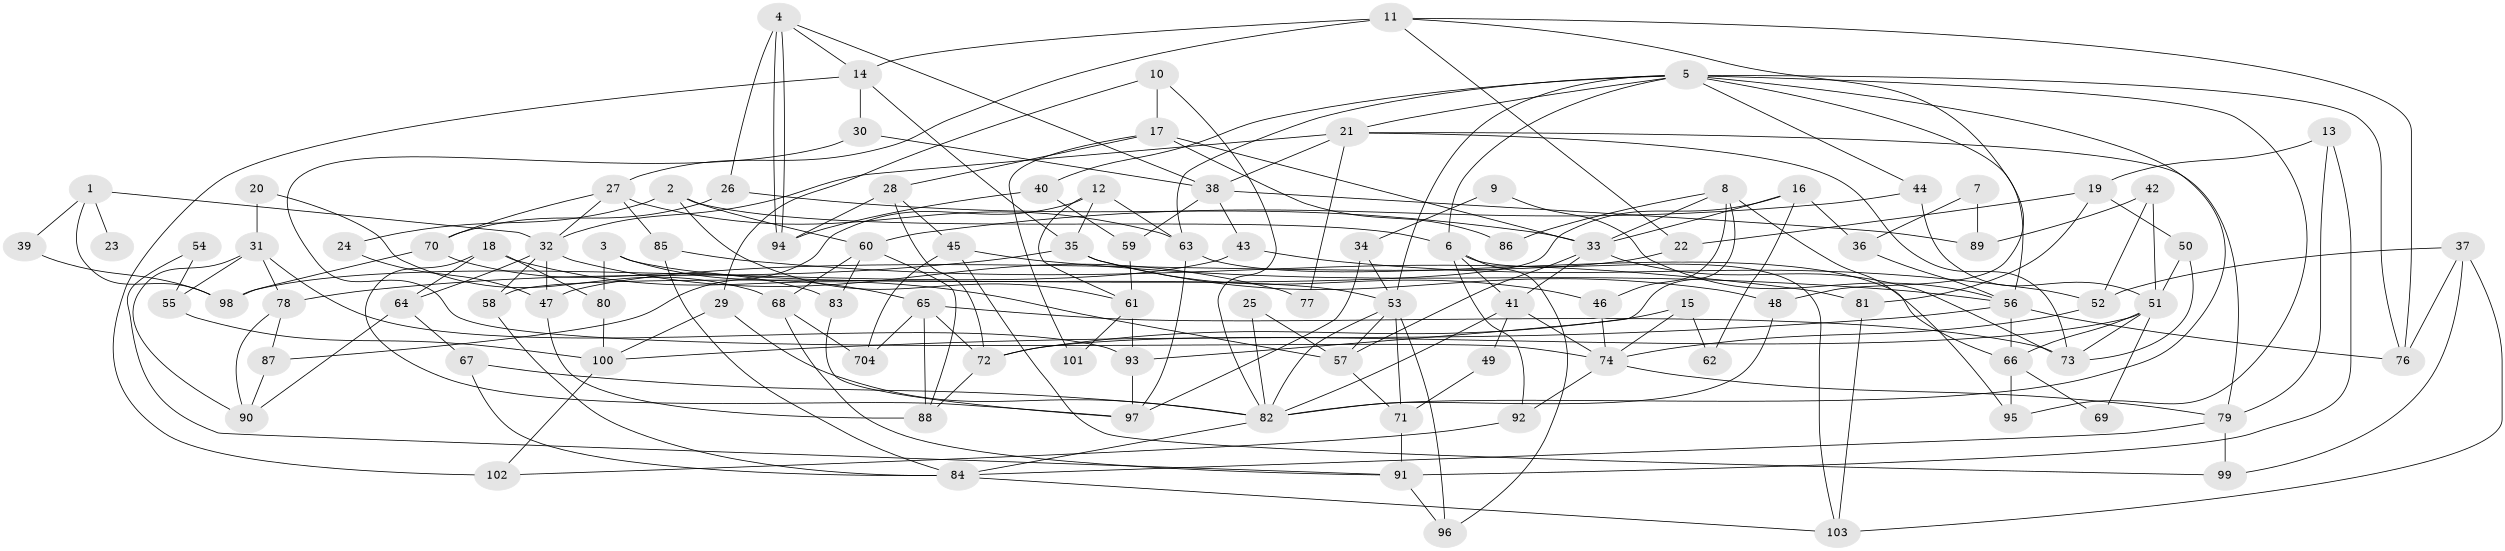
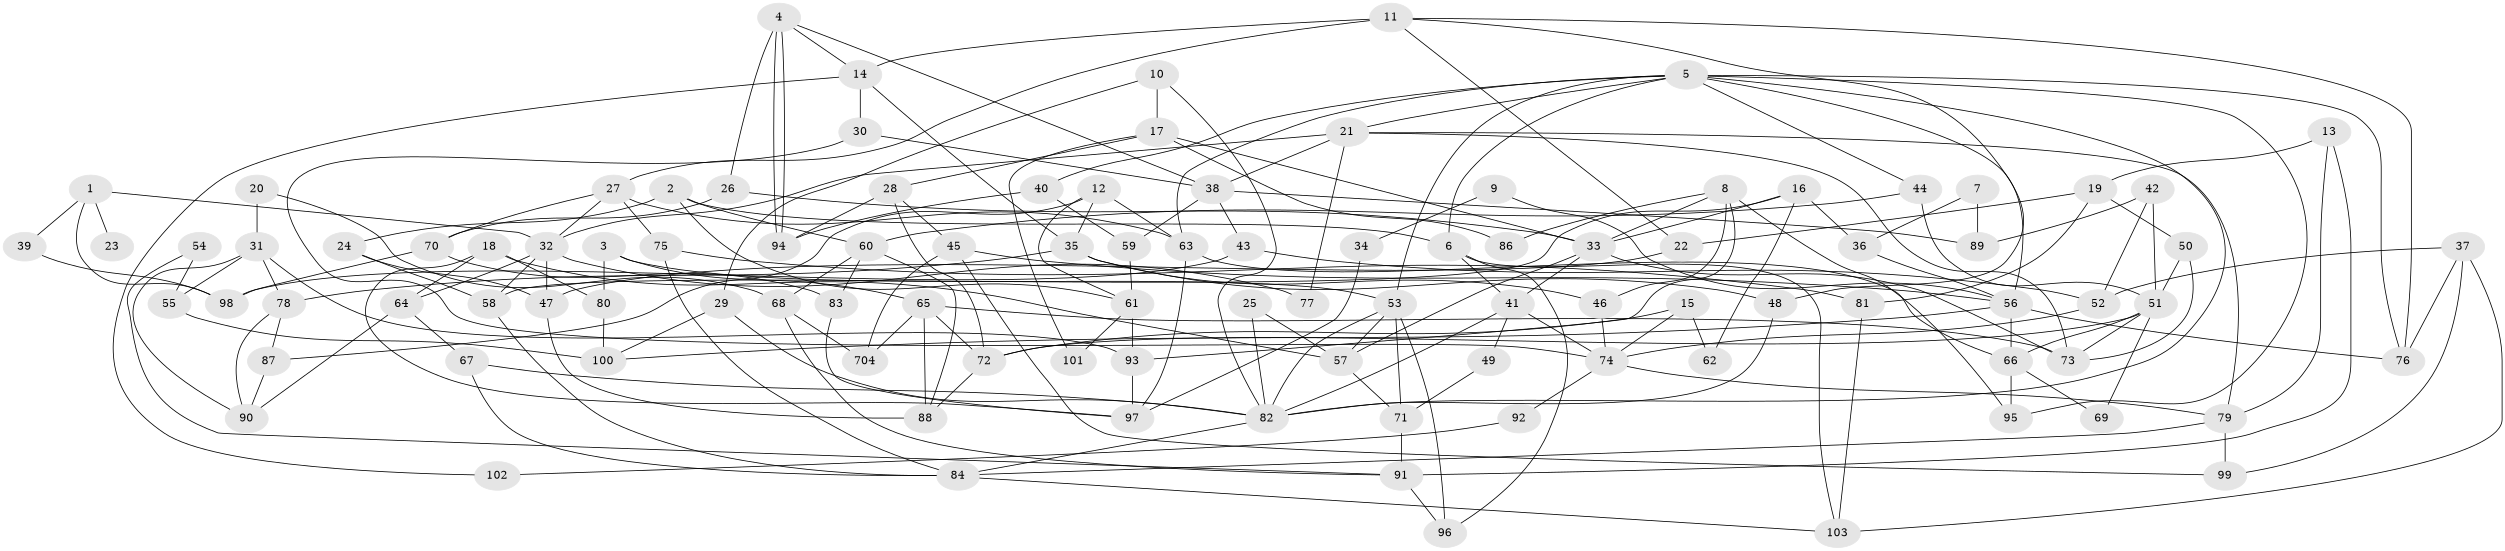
node "85": label "85" -> "75"
edge "34" -- "53": removed
edge "24" -- "58": added
edge "6" -- "92": removed
edge "100" -- "102": removed
